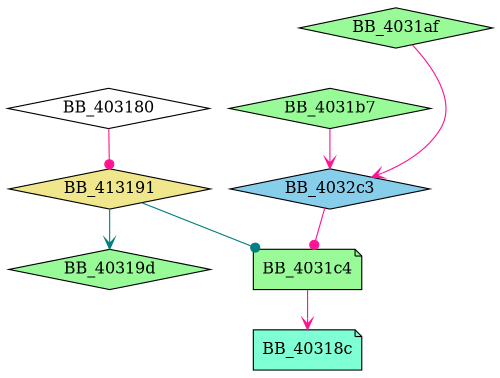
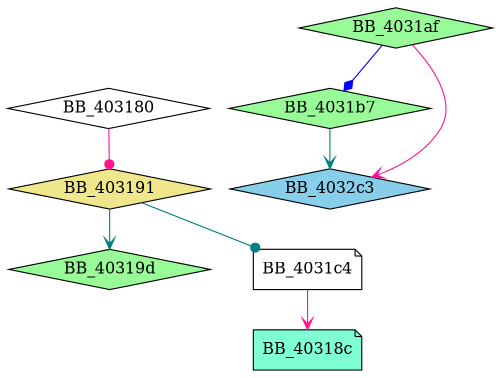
edge "BB_4031af" -> "BB_4031b7": added
edge "BB_4031b7" -> "BB_4032c3": color deeppink -> teal
node "BB_413191": label "BB_413191" -> "BB_403191"
edge "BB_4032c3" -> "BB_4031c4": removed
node "BB_4031c4": fillcolor palegreen -> white
